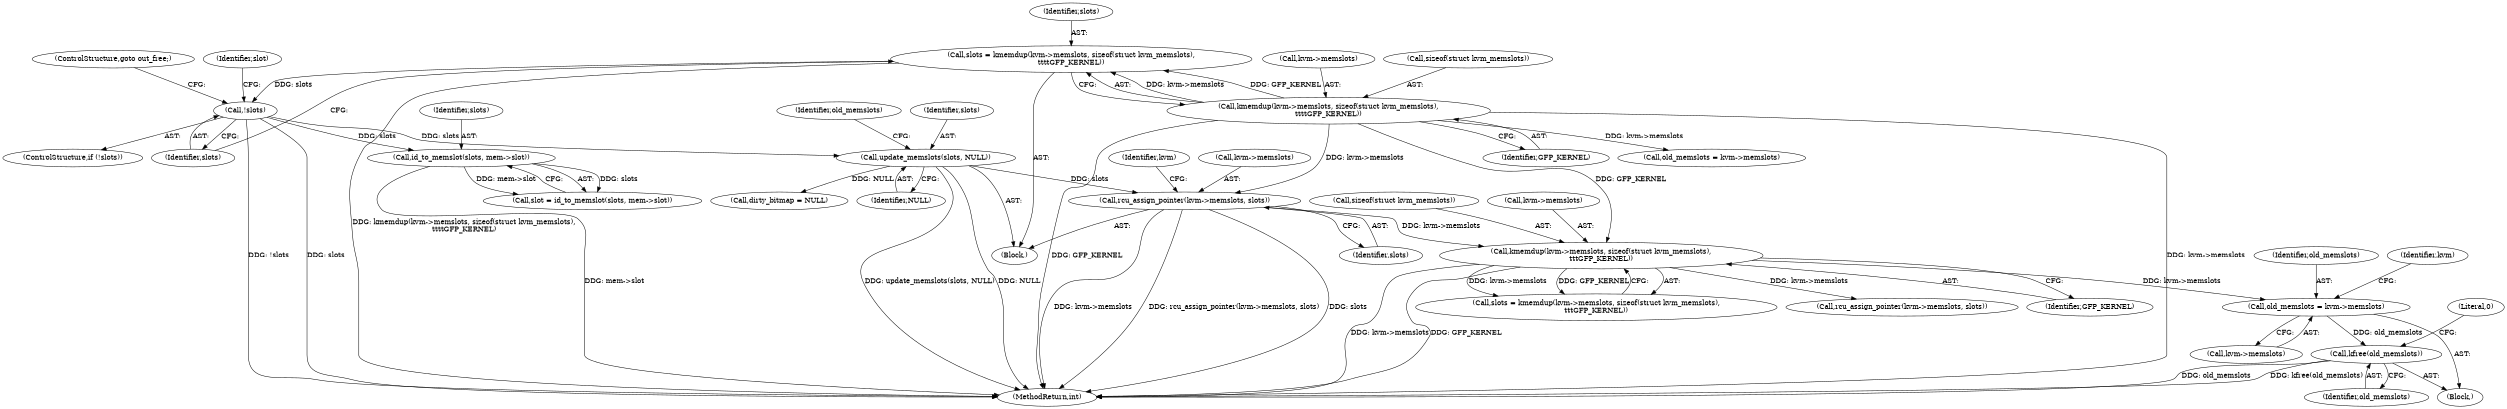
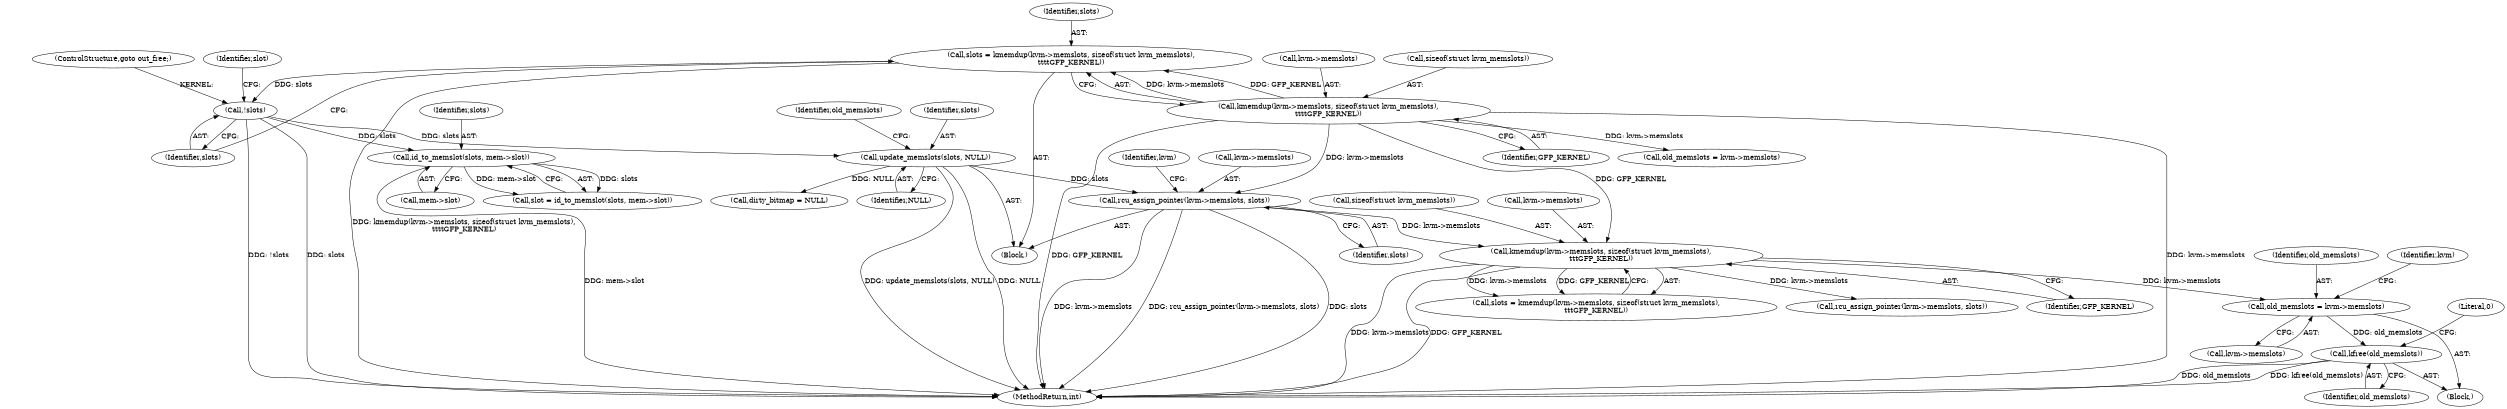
edge "(ControlStructure,goto out_free;)" -> "(Call,!slots)": label "CFG: " -> "KERNEL: "
node "(ControlStructure,if (!slots))": removed
node "(Call,mem->slot)": added
